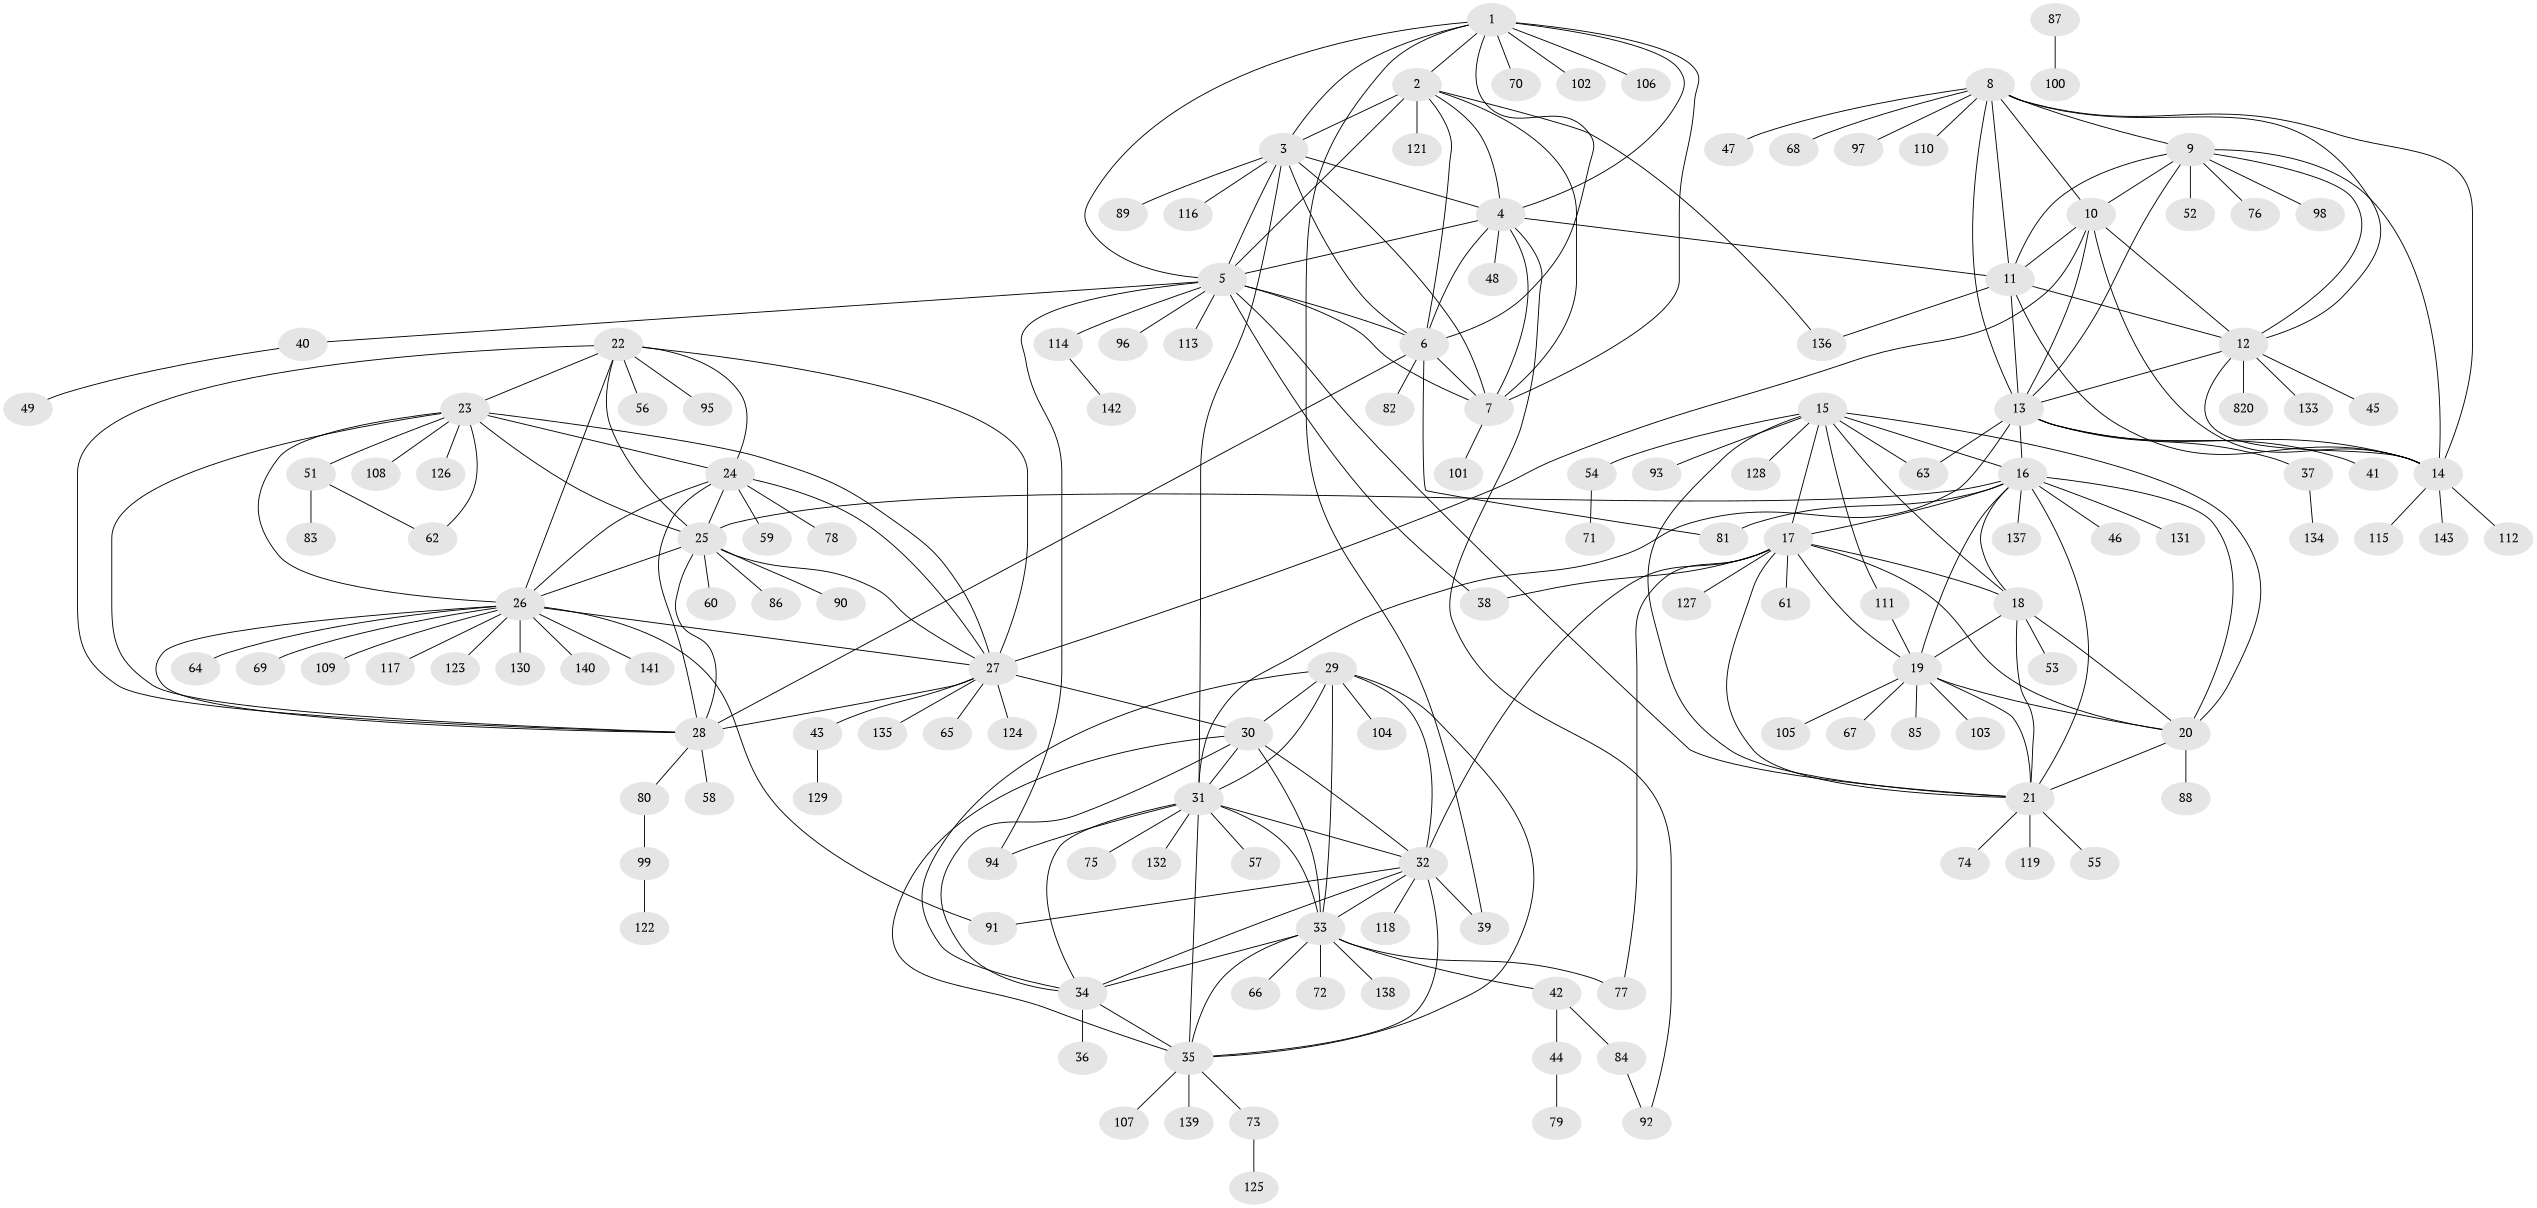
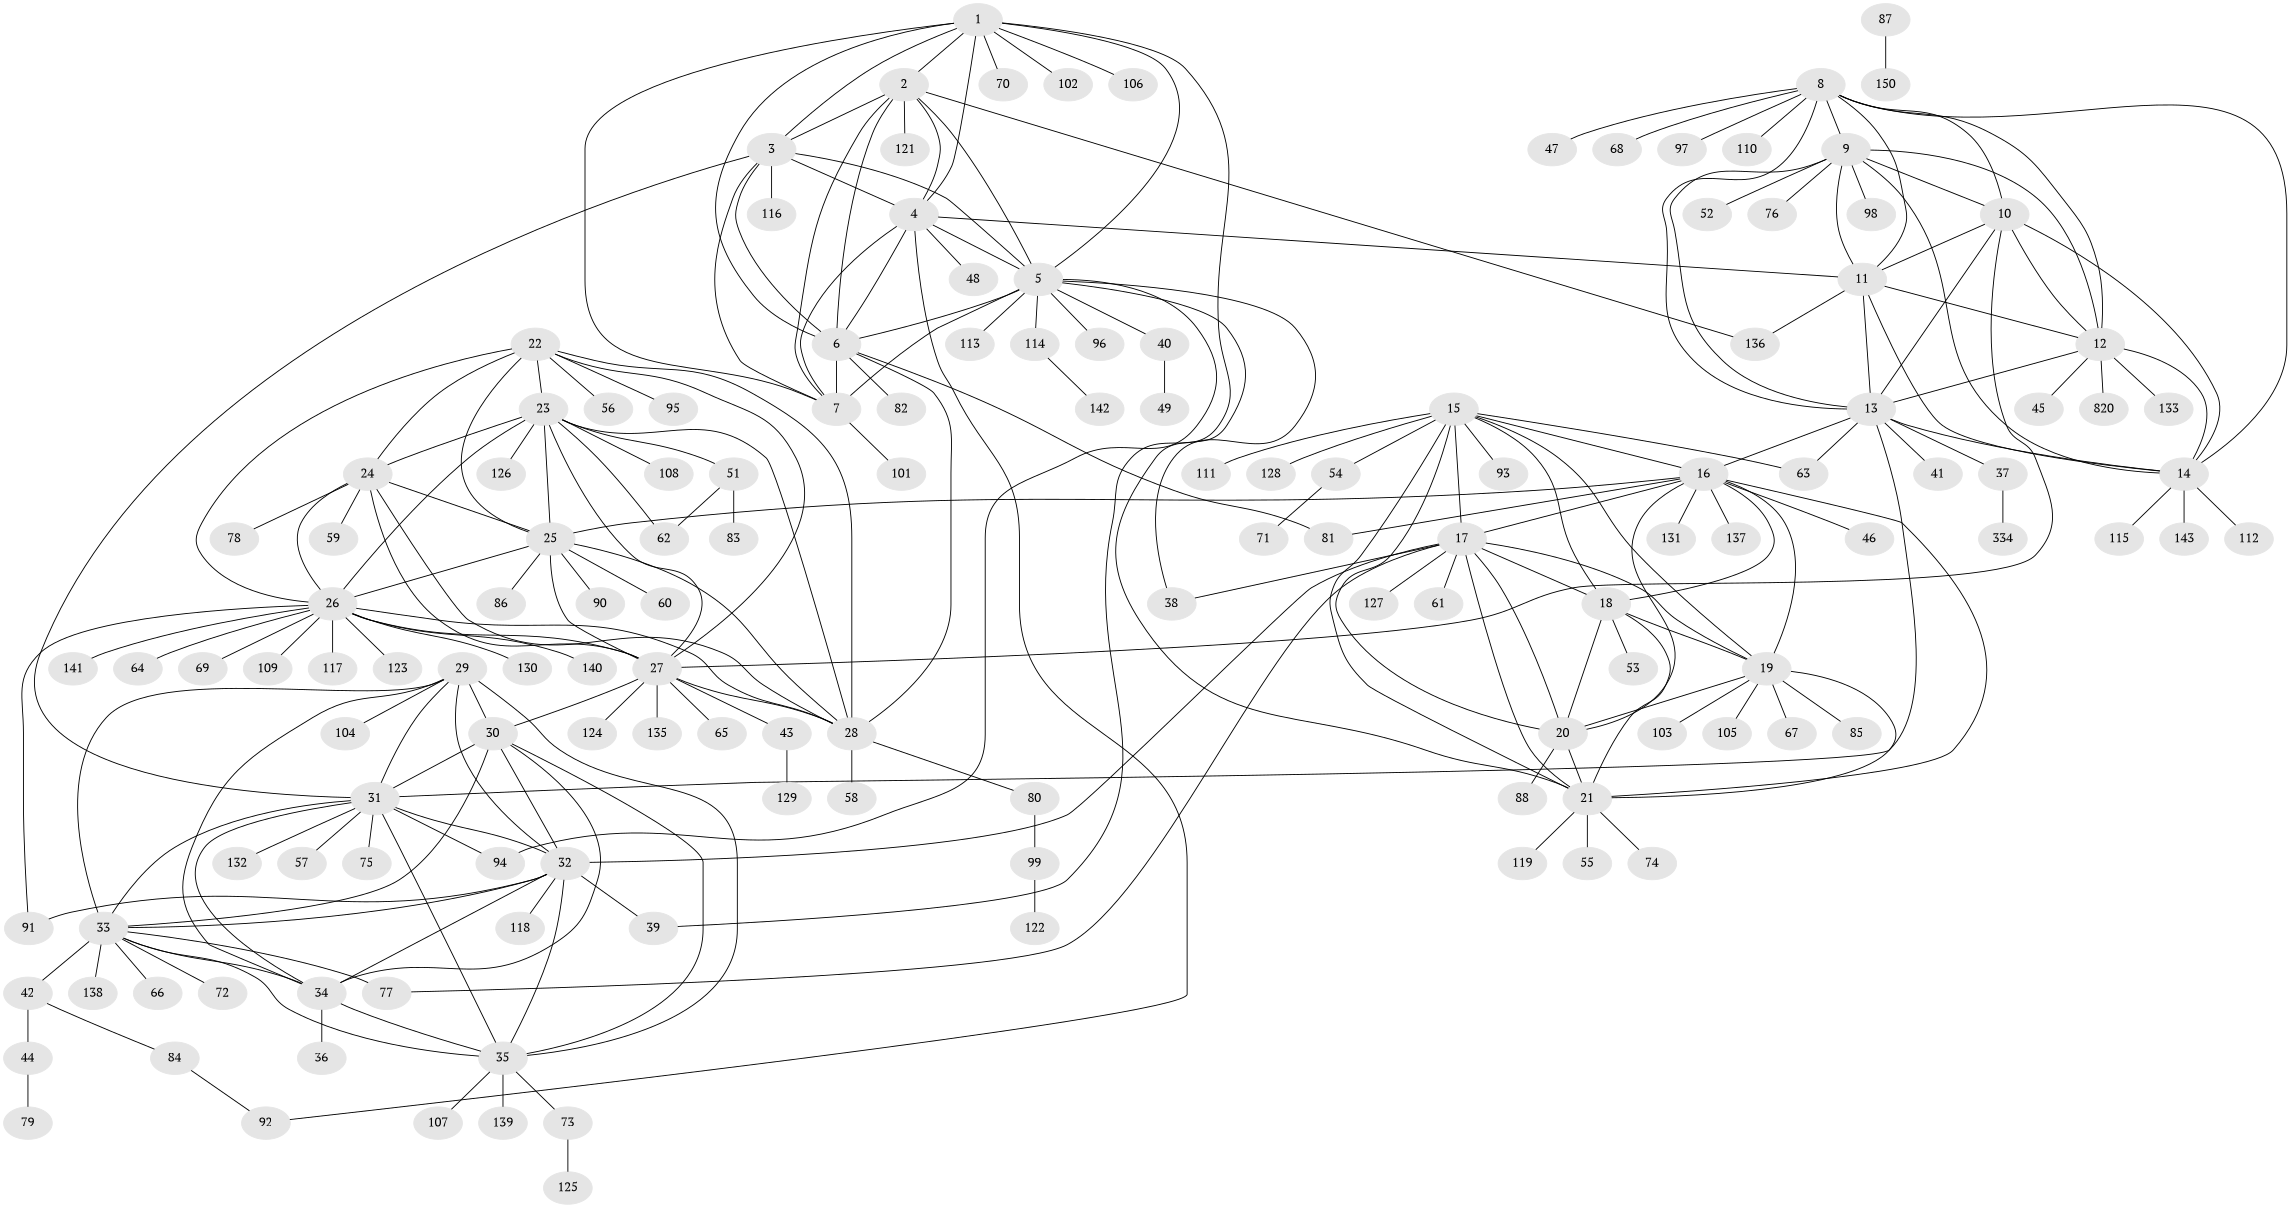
node "100": label "100" -> "150"
node "89": removed
node "134": label "134" -> "334"
edge "111" -- "19": now "15" -- "19"
